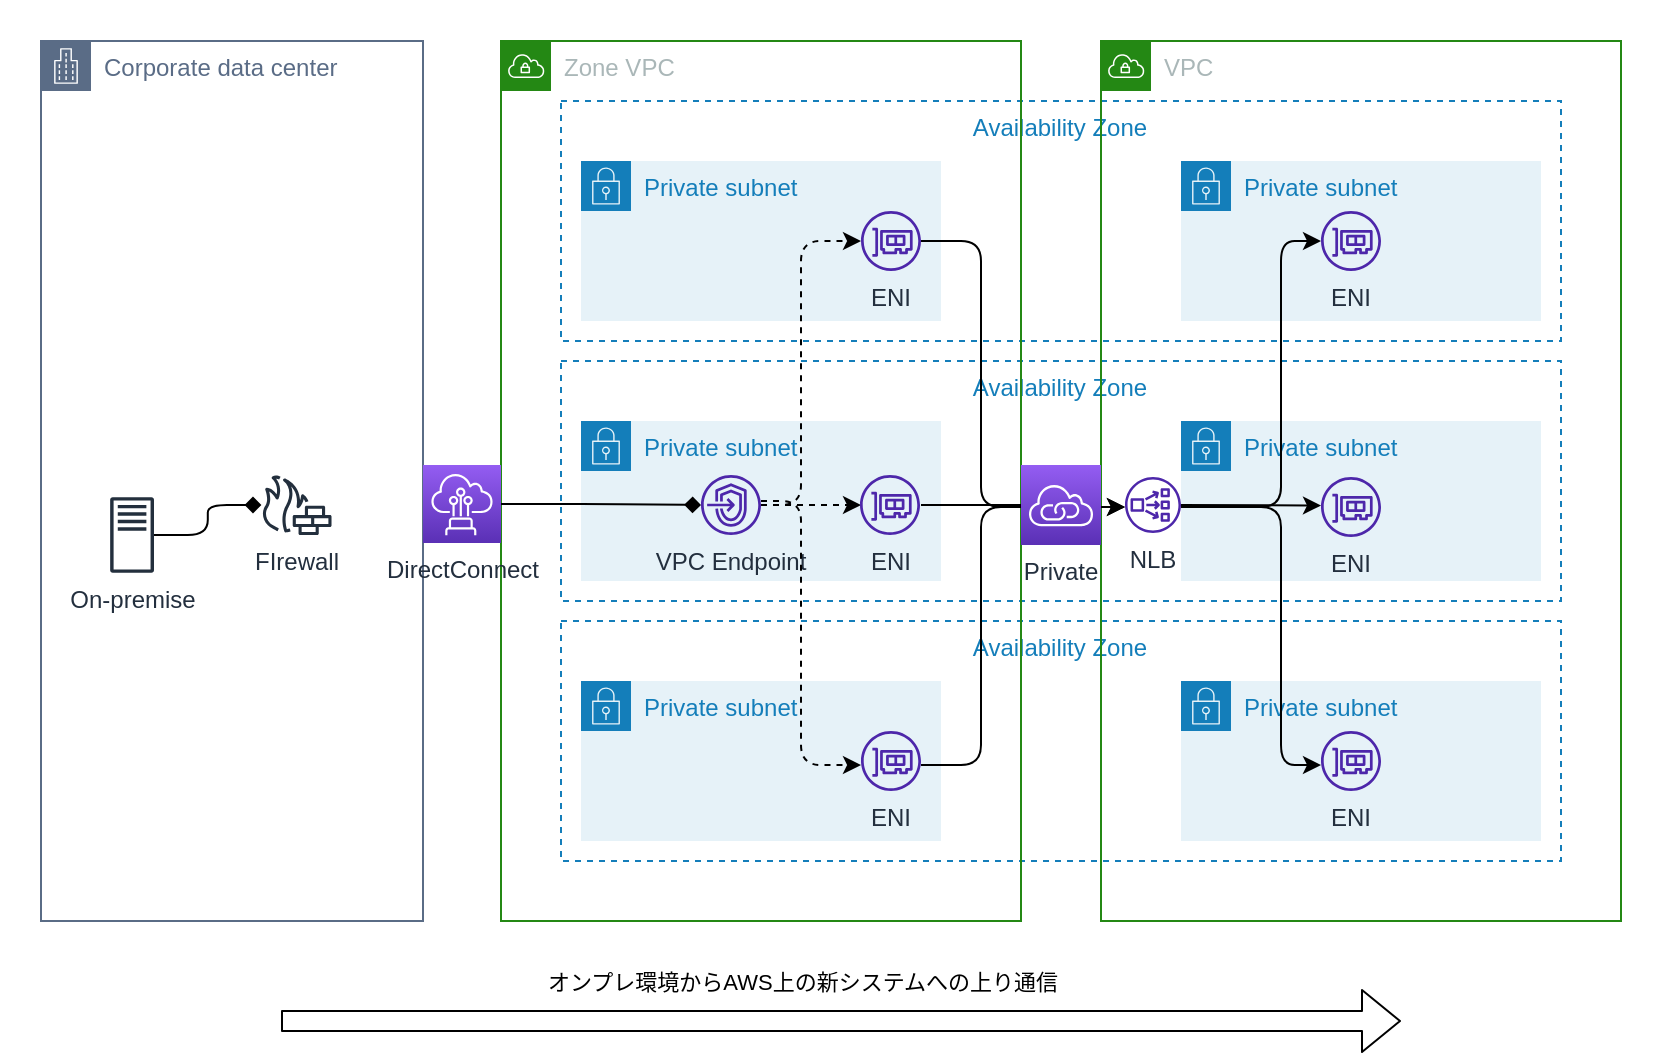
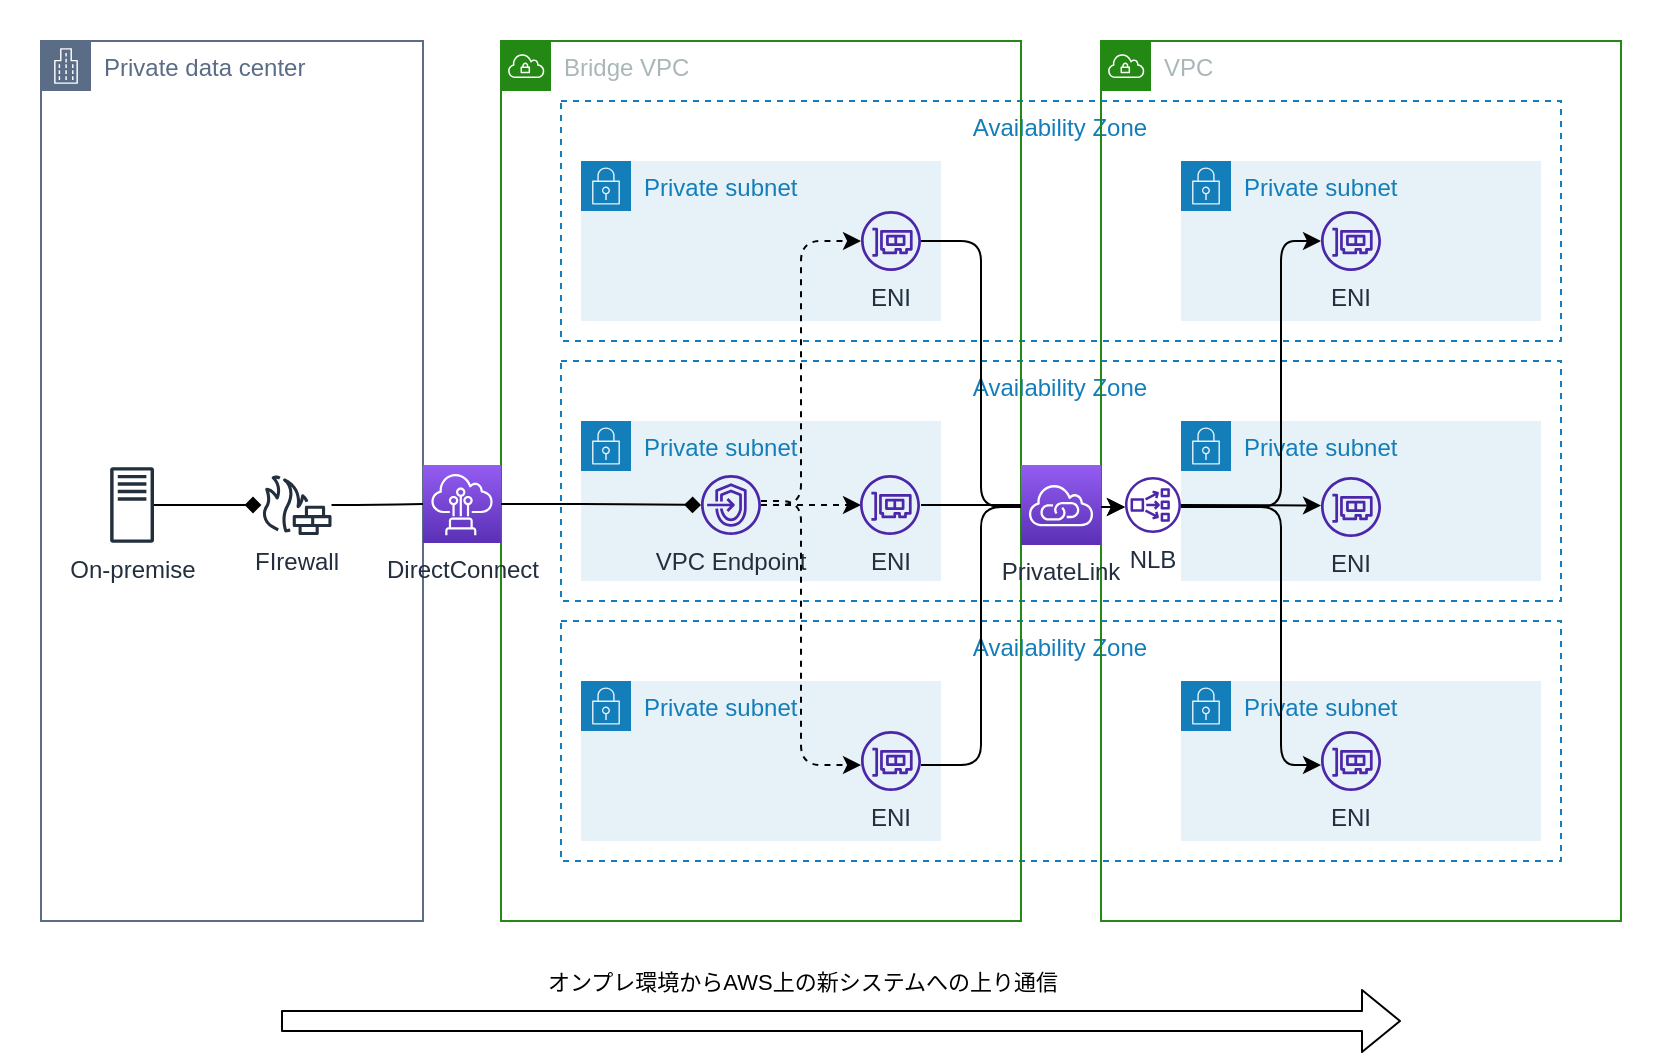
node "Corporate data center": label "Corporate data center" -> "Private data center"
node "Zone VPC": label "Zone VPC" -> "Bridge VPC"
edge "DirectConnect" -- "FIrewall": added
node "On-premise": moved (132, 535) -> (132, 505)
node "Private": label "Private" -> "PrivateLink"
